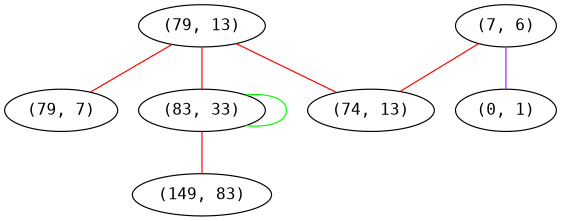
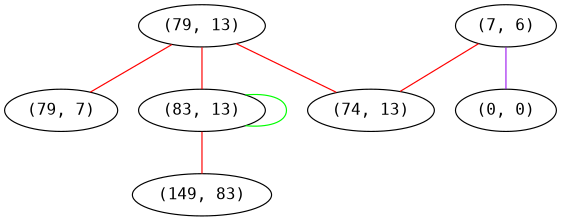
node "(83, 33)": label "(83, 33)" -> "(83, 13)"
node "(0, 1)": label "(0, 1)" -> "(0, 0)"
